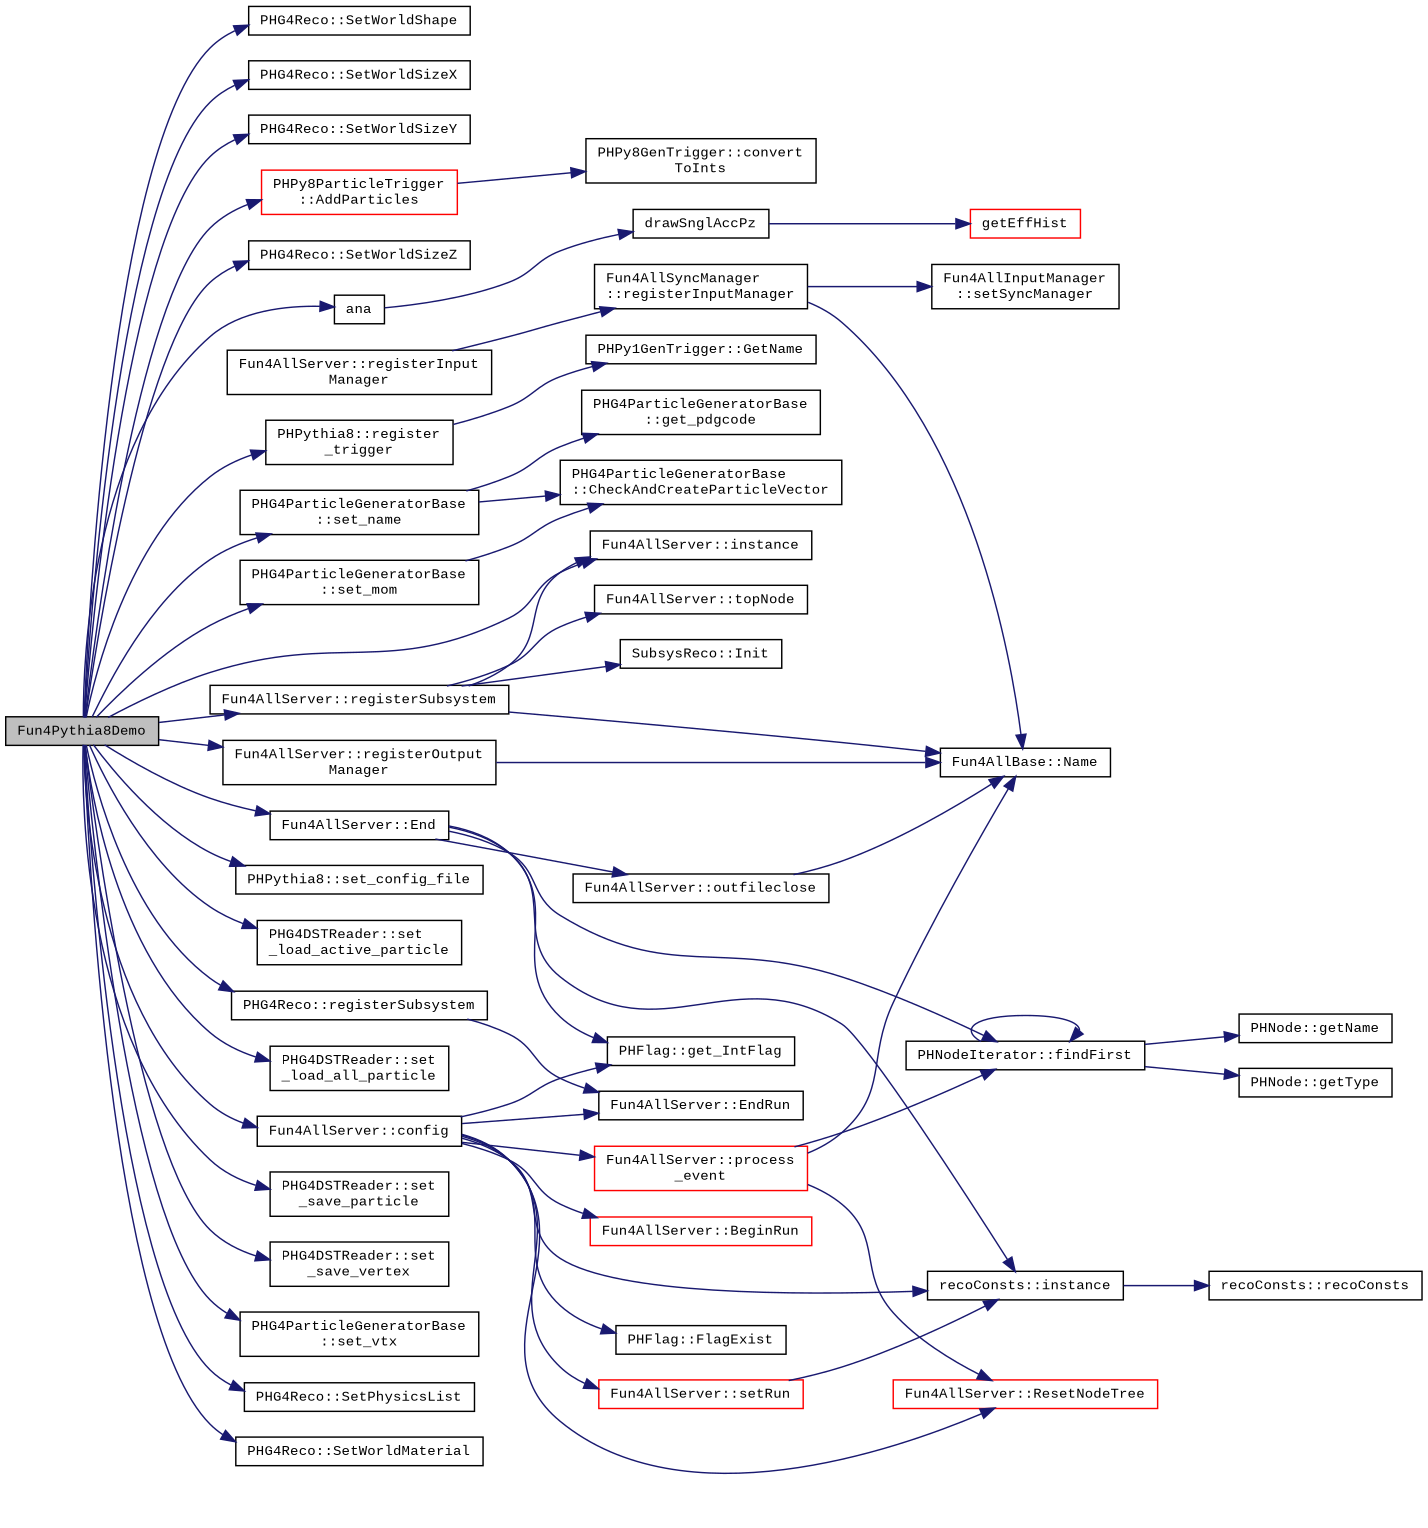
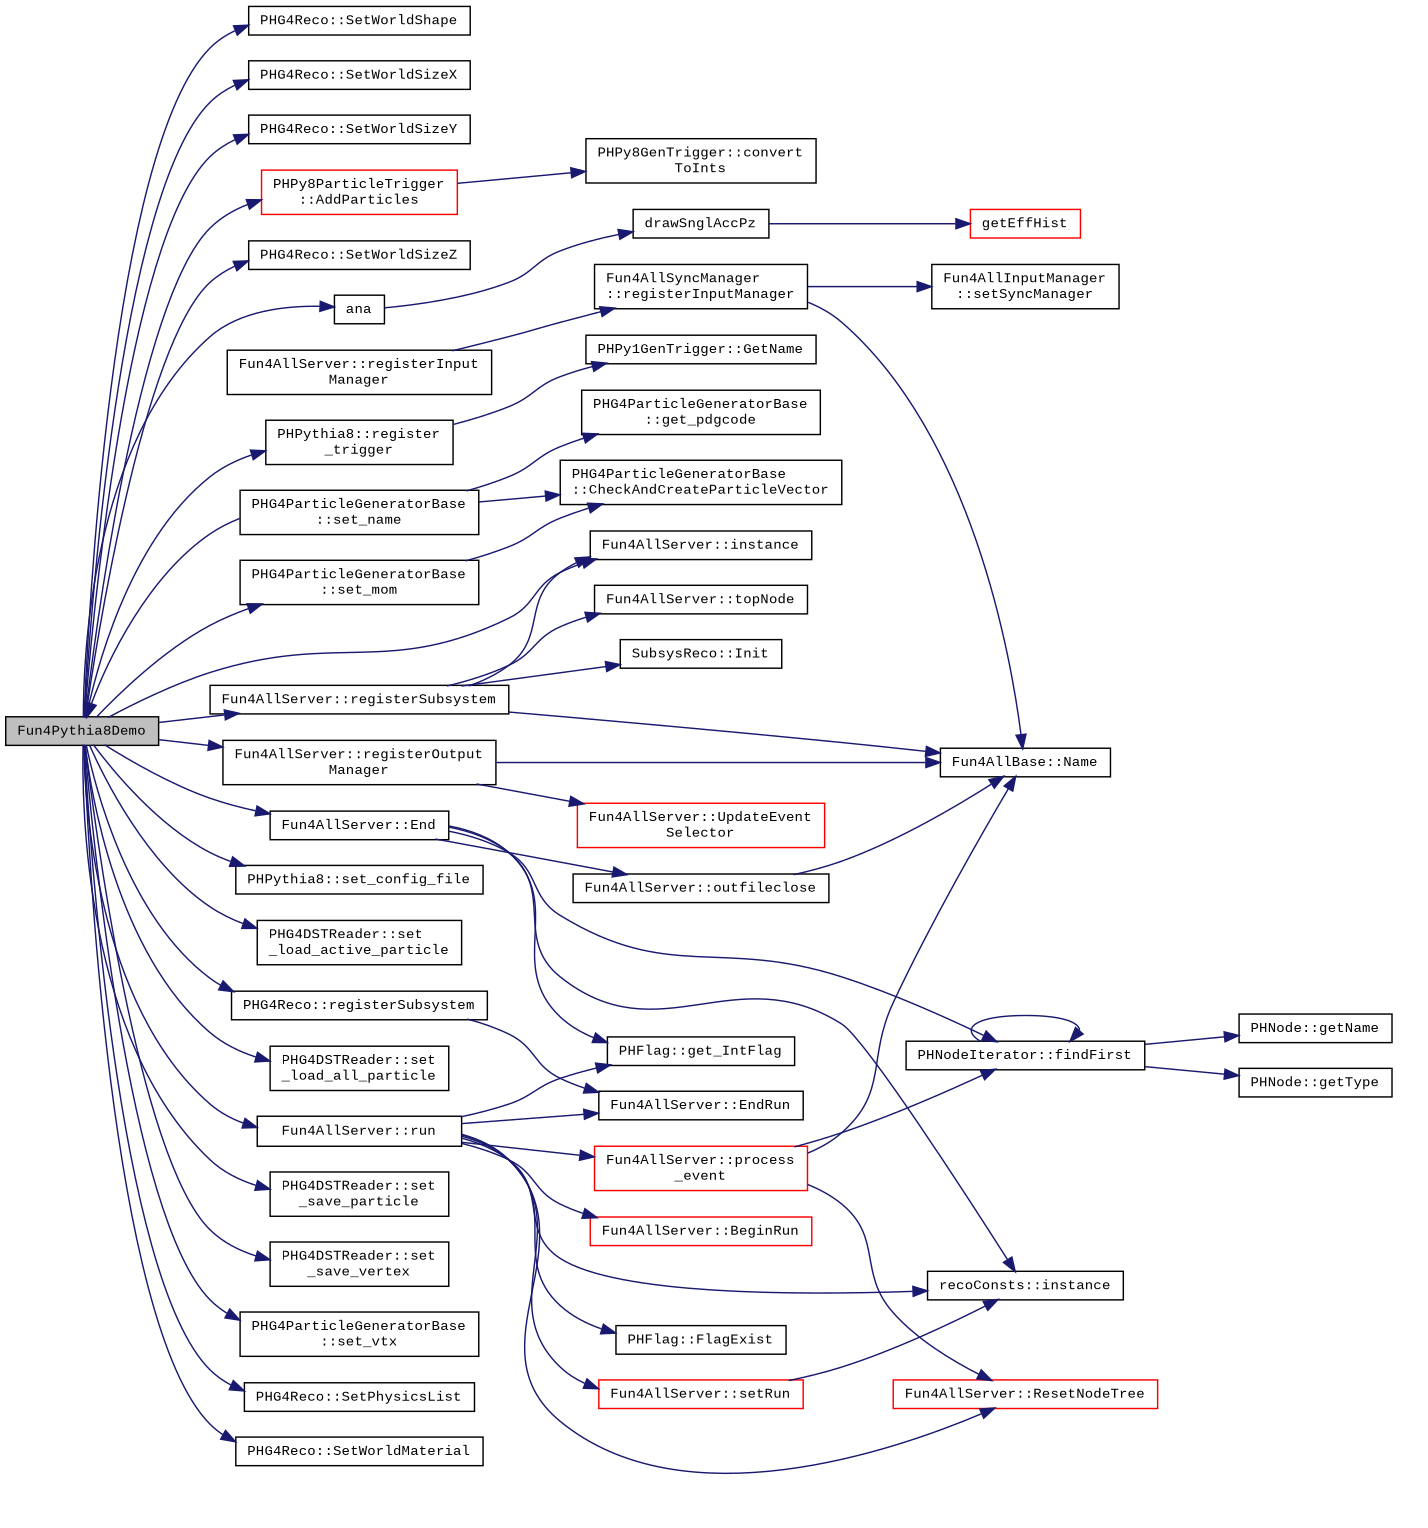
edge "Fun4Pythia8Demo" -> "PHG4ParticleGeneratorBase ::set_name": reversed
node "Fun4AllServer::UpdateEvent Selector": added
node "Fun4AllServer::config": label "Fun4AllServer::config" -> "Fun4AllServer::run"
node "recoConsts::recoConsts": removed
